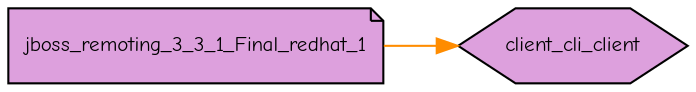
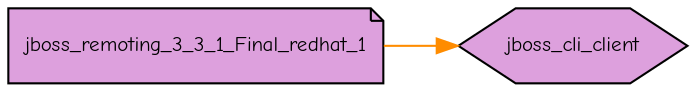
node "client_cli_client": label "client_cli_client" -> "jboss_cli_client"
